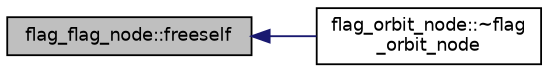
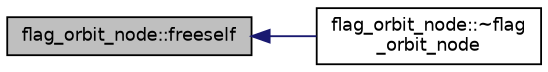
node "flag_flag_node::freeself": label "flag_flag_node::freeself" -> "flag_orbit_node::freeself"
